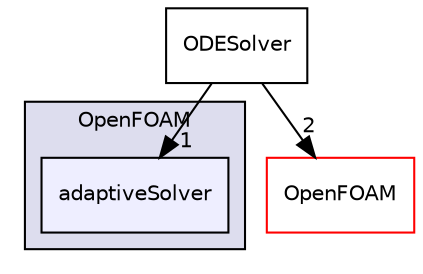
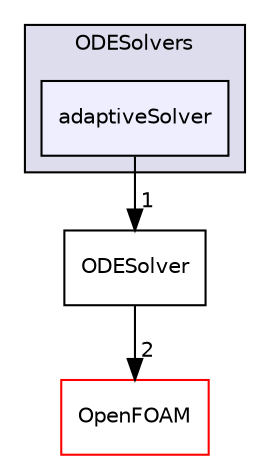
edge "ODESolver" -> "adaptiveSolver": reversed
cluster "OpenFOAM": label "OpenFOAM" -> "ODESolvers"
